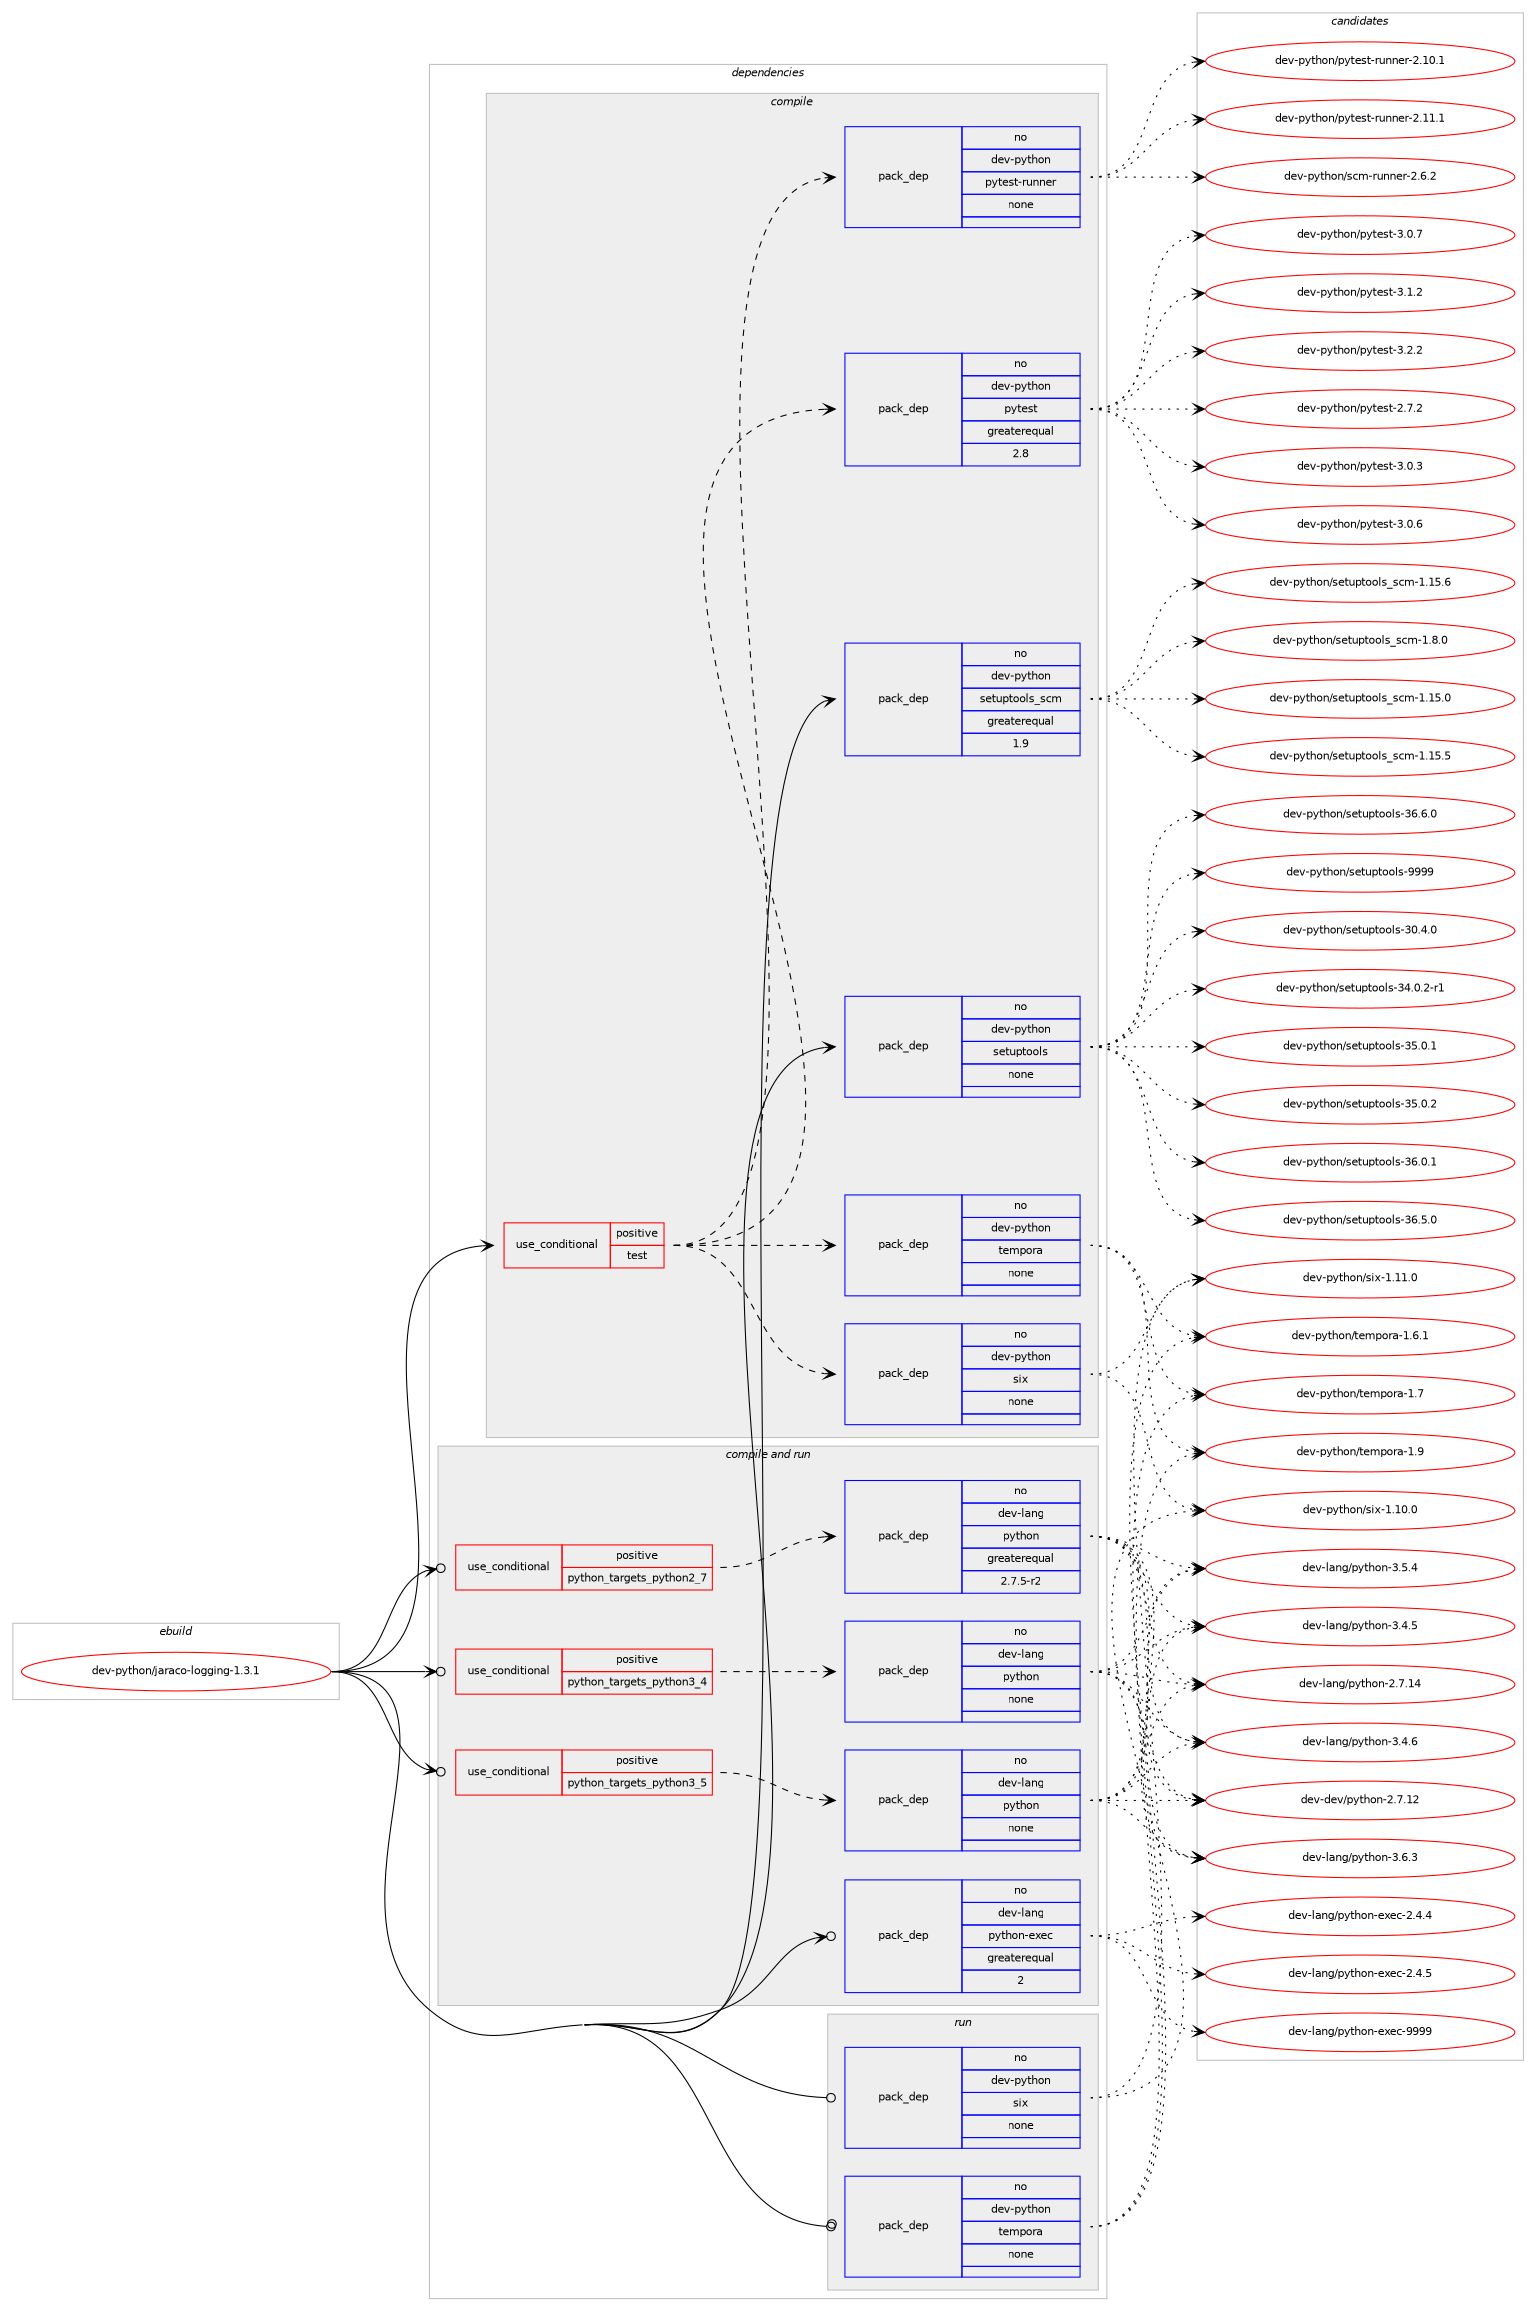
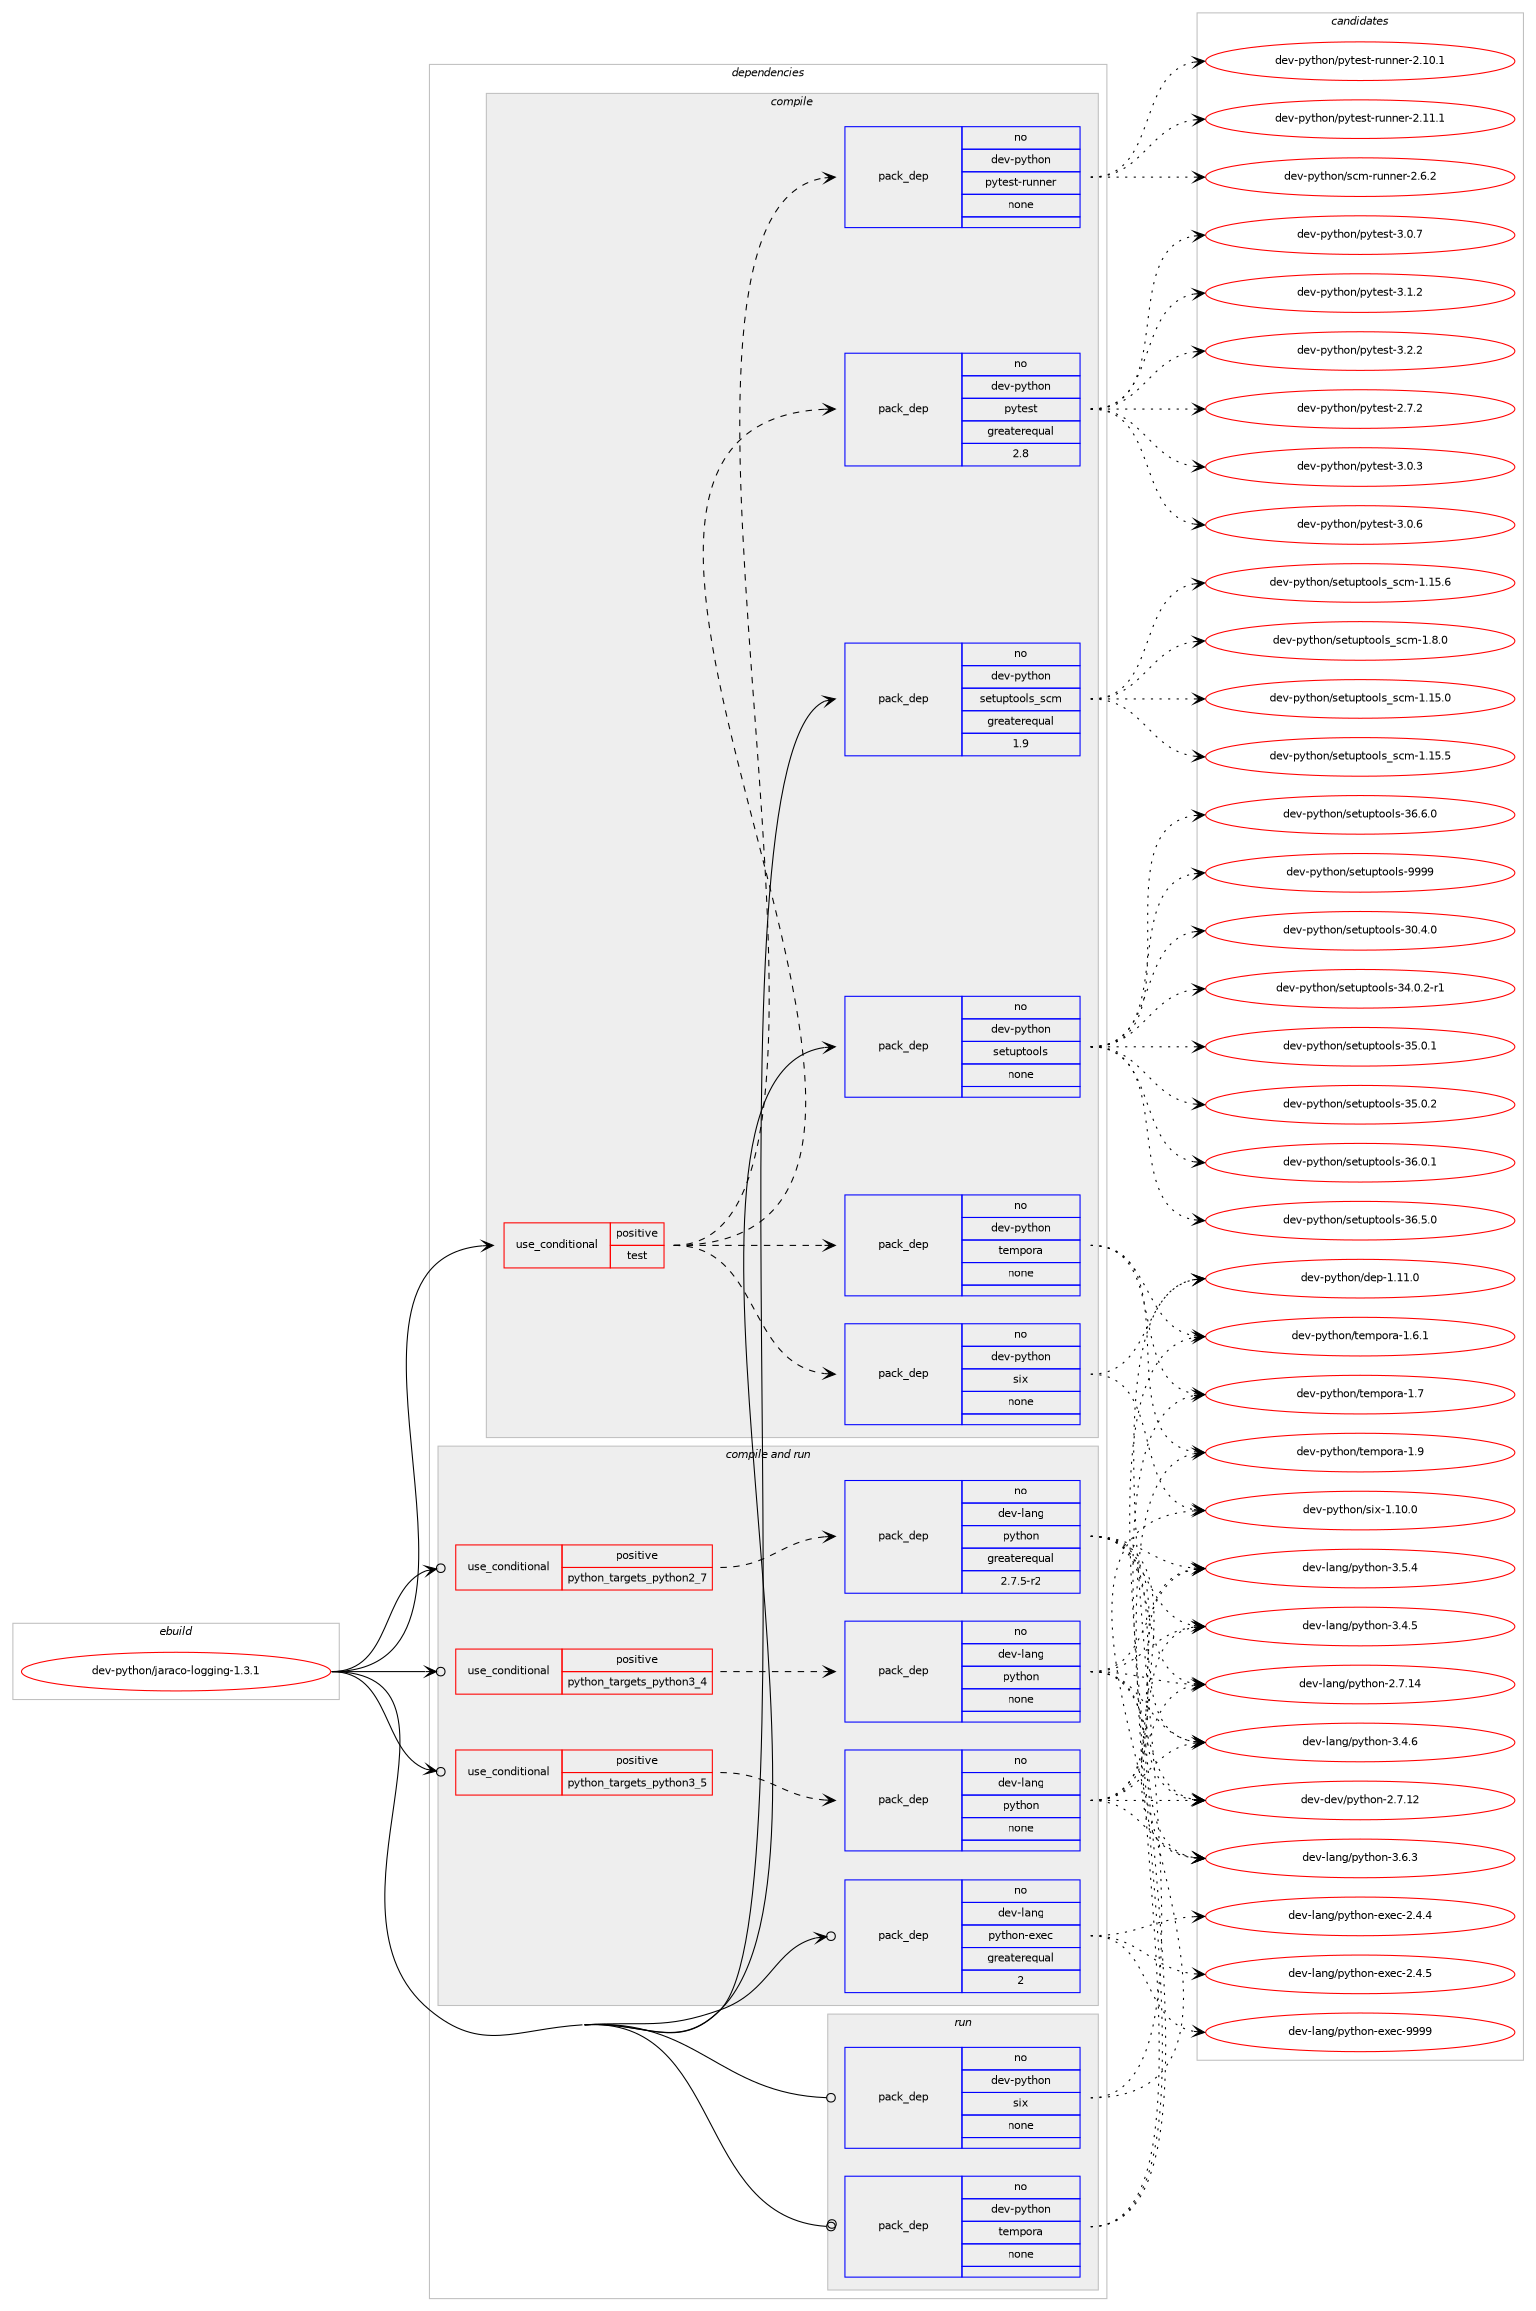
node "dev-python/six-1.11.0": label "dev-python/six-1.11.0" -> "dev-python/dep-1.11.0"
